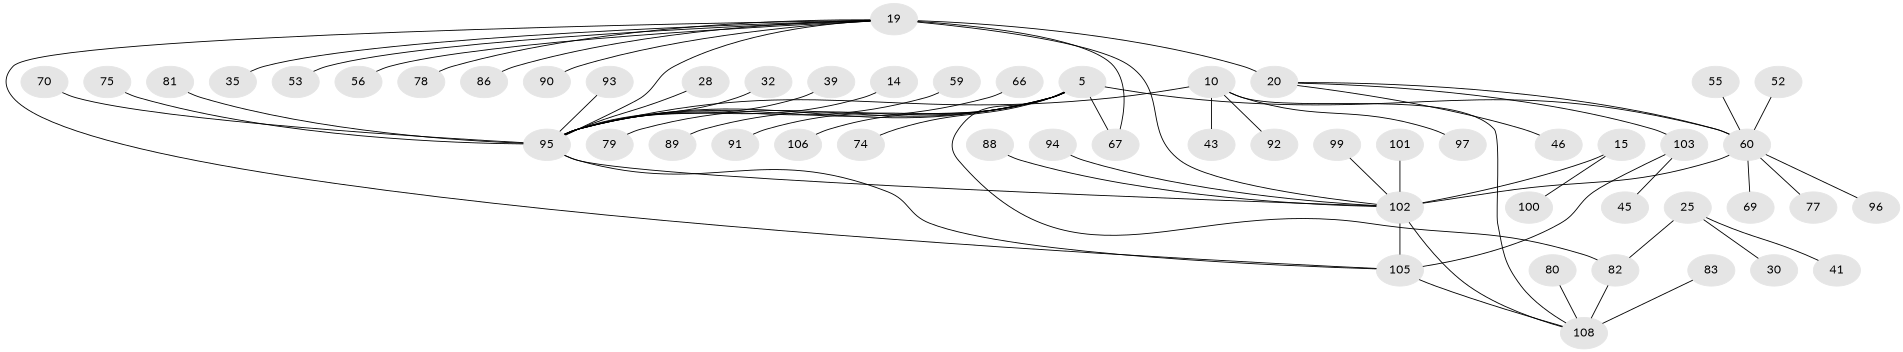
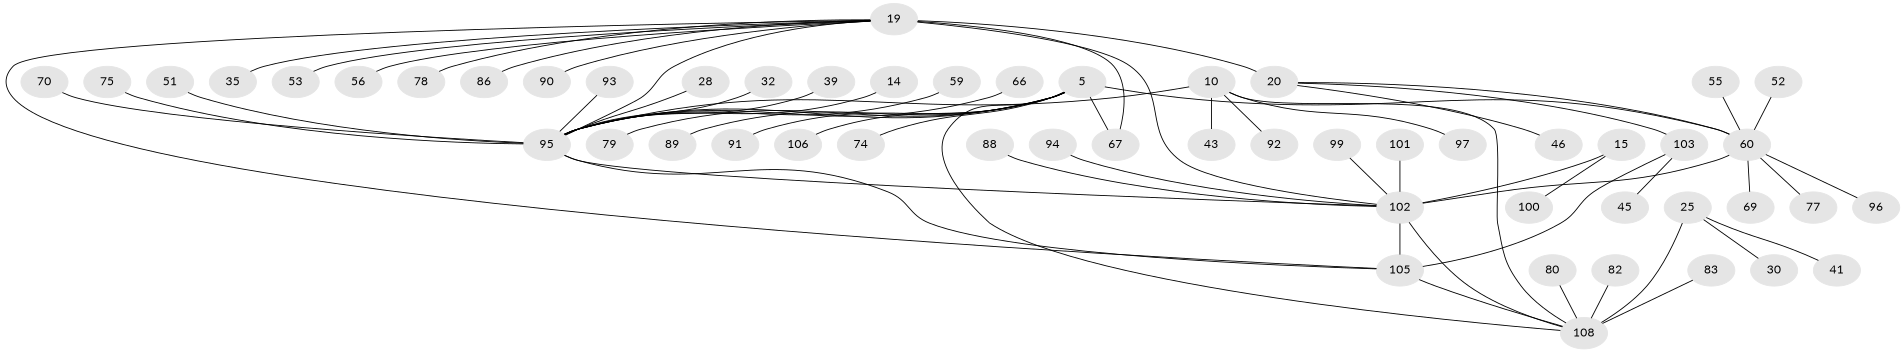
node "81": label "81" -> "51"
edge "5" -- "82": now "5" -- "108"
edge "25" -- "82": now "25" -- "108"
